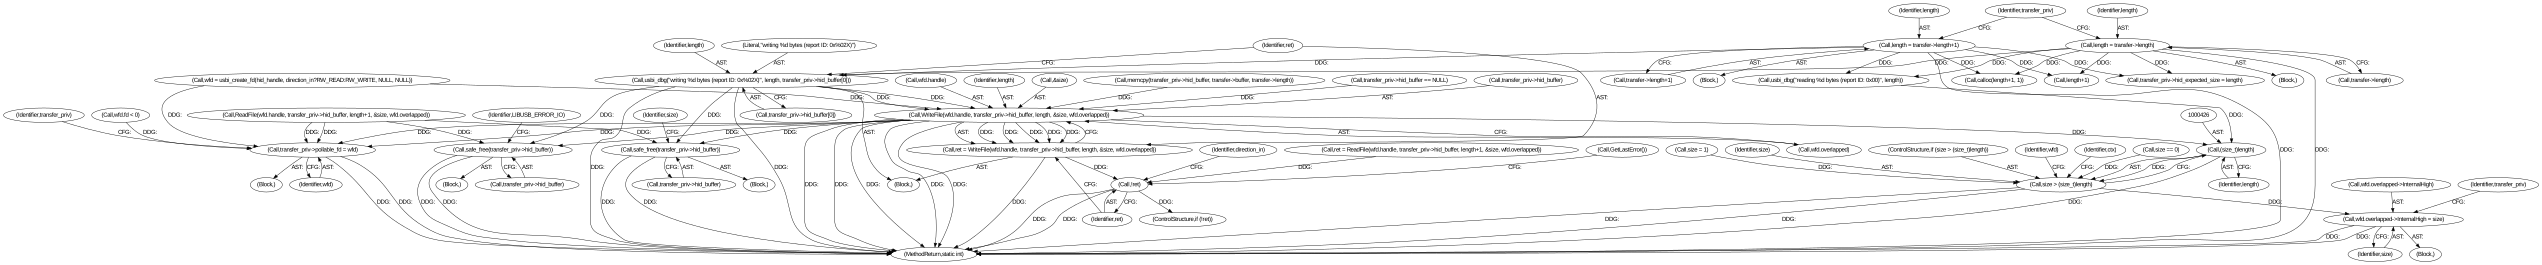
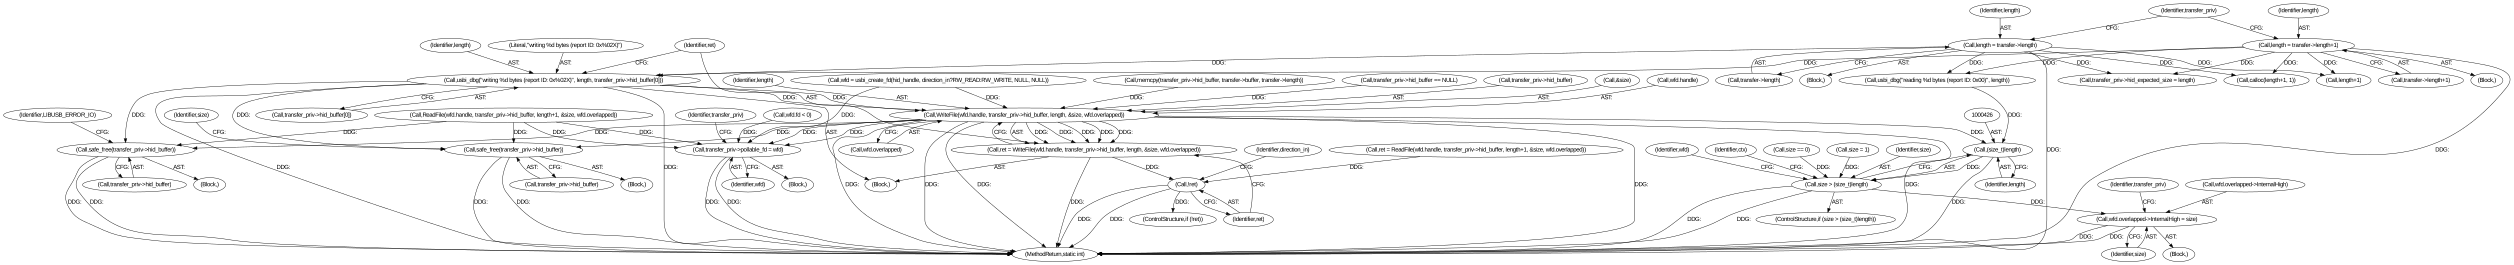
node "(Call,GetLastError())": removed
edge "(ControlStructure,if (size > (size_t)length))" -> "(Call,size > (size_t)length)": reversed
